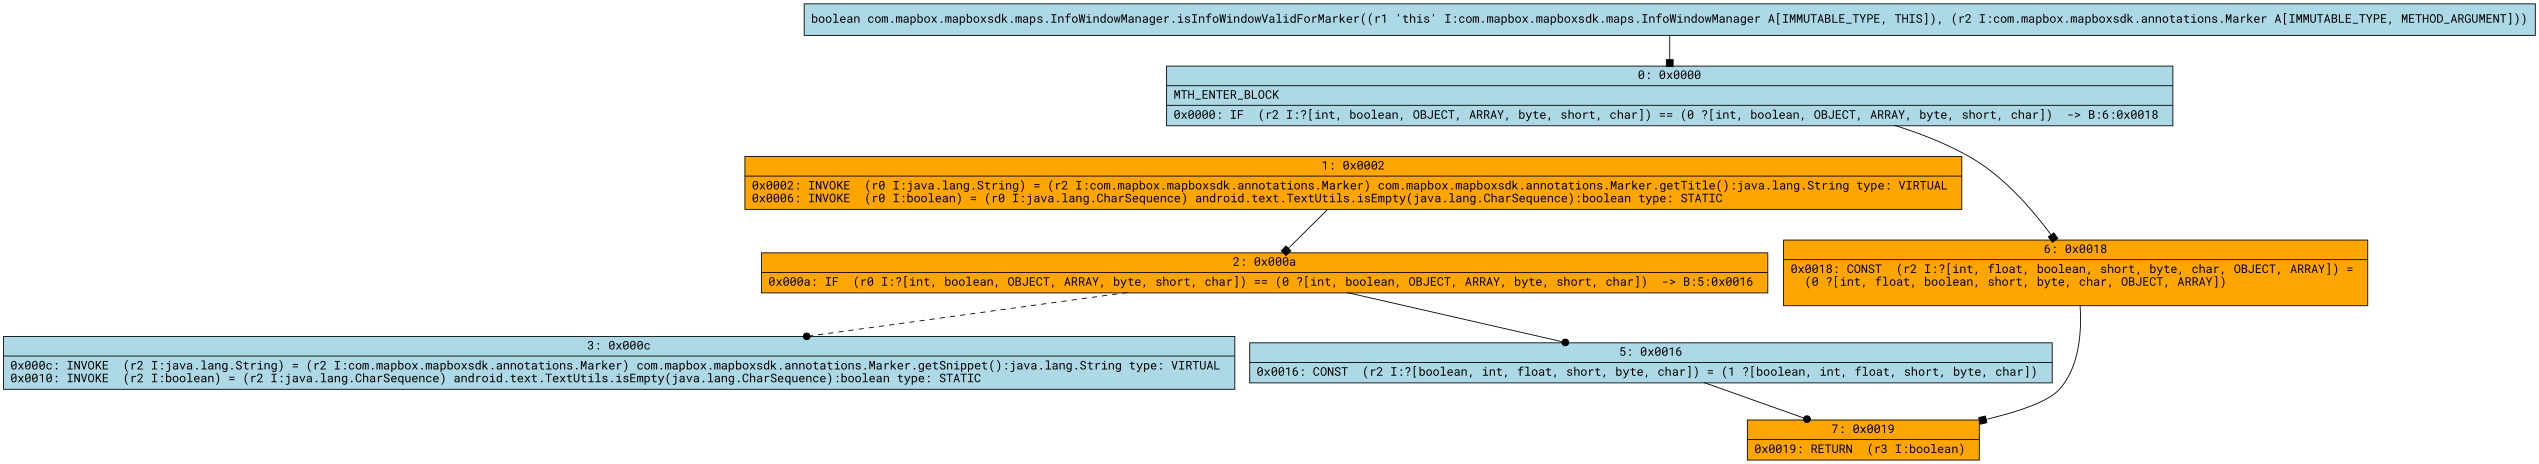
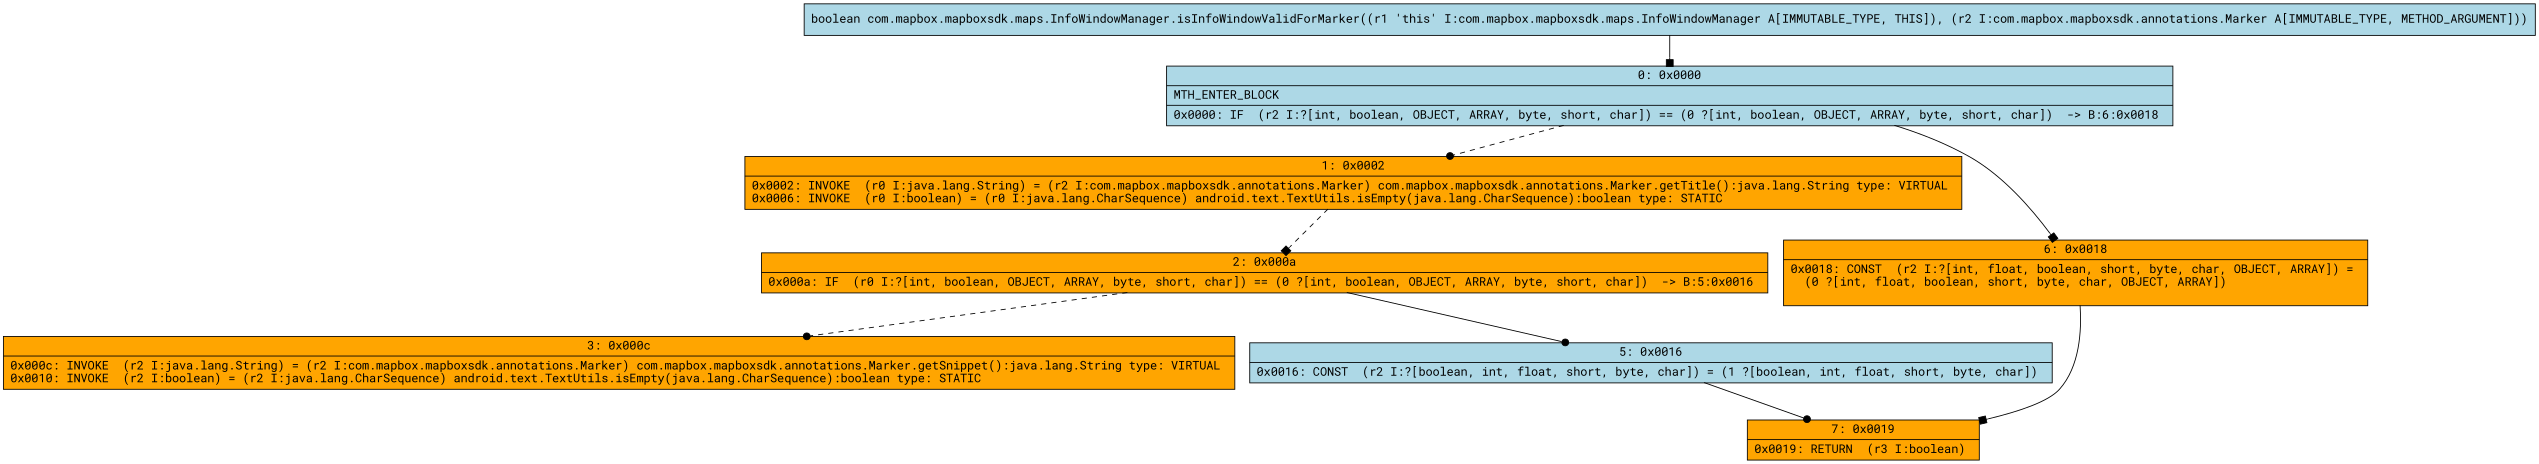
edge "0: 0x0000" -> "1: 0x0002": added
edge "1: 0x0002" -> "2: 0x000a": style solid -> dashed
node "3: 0x000c": fillcolor lightblue -> orange
